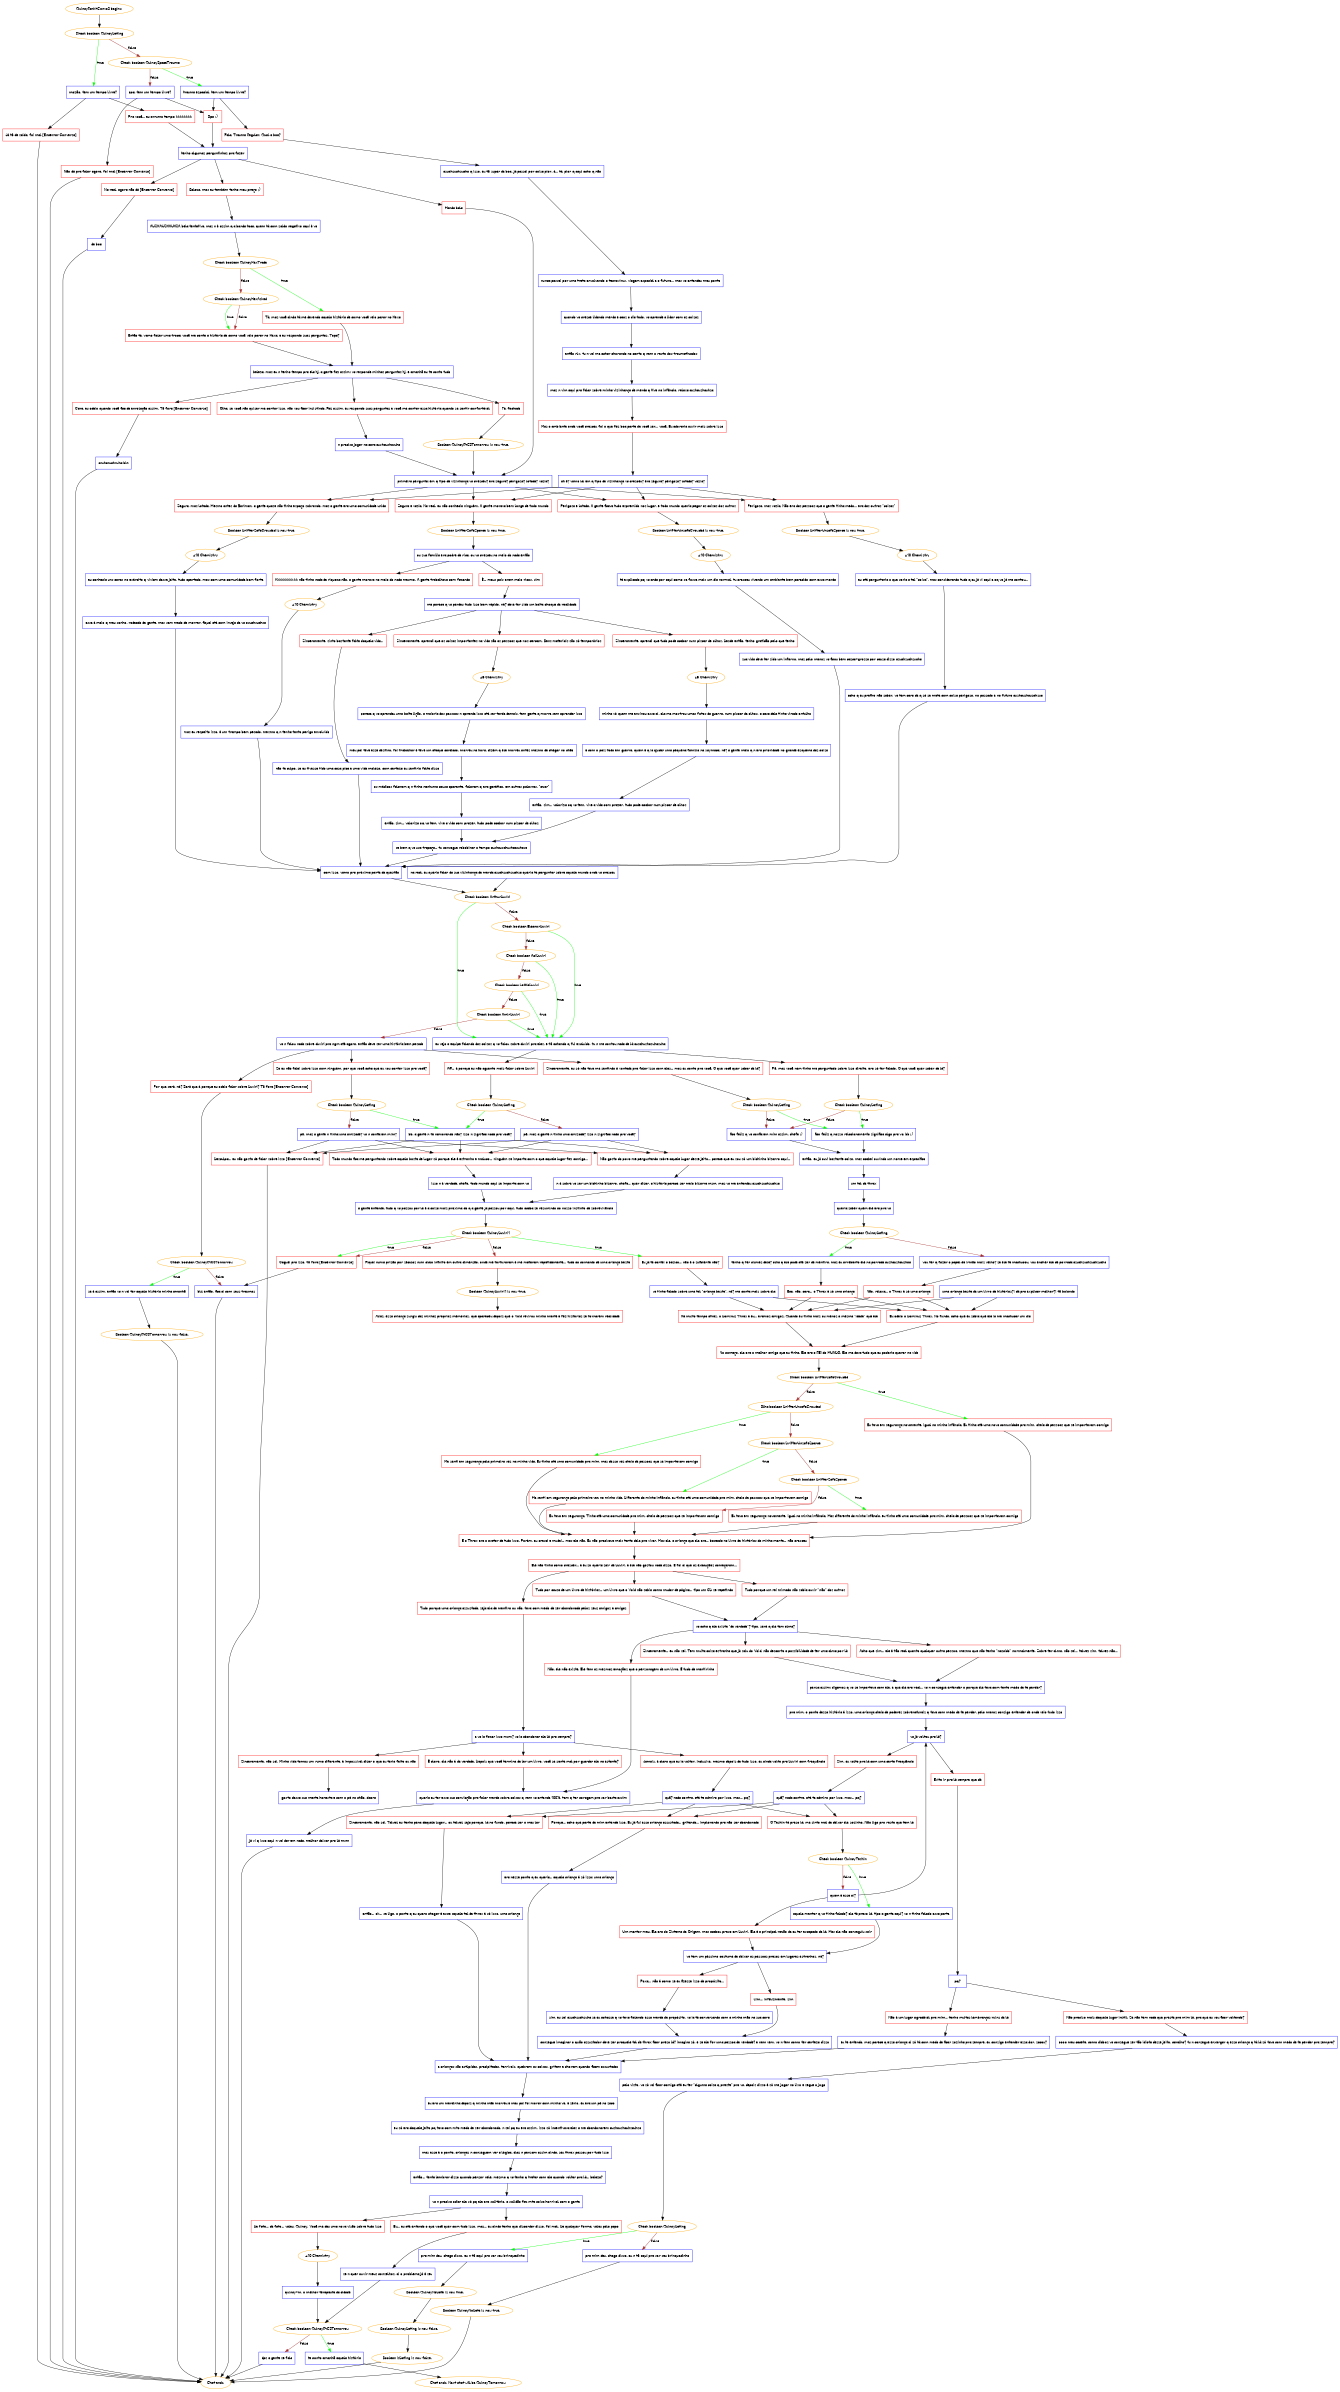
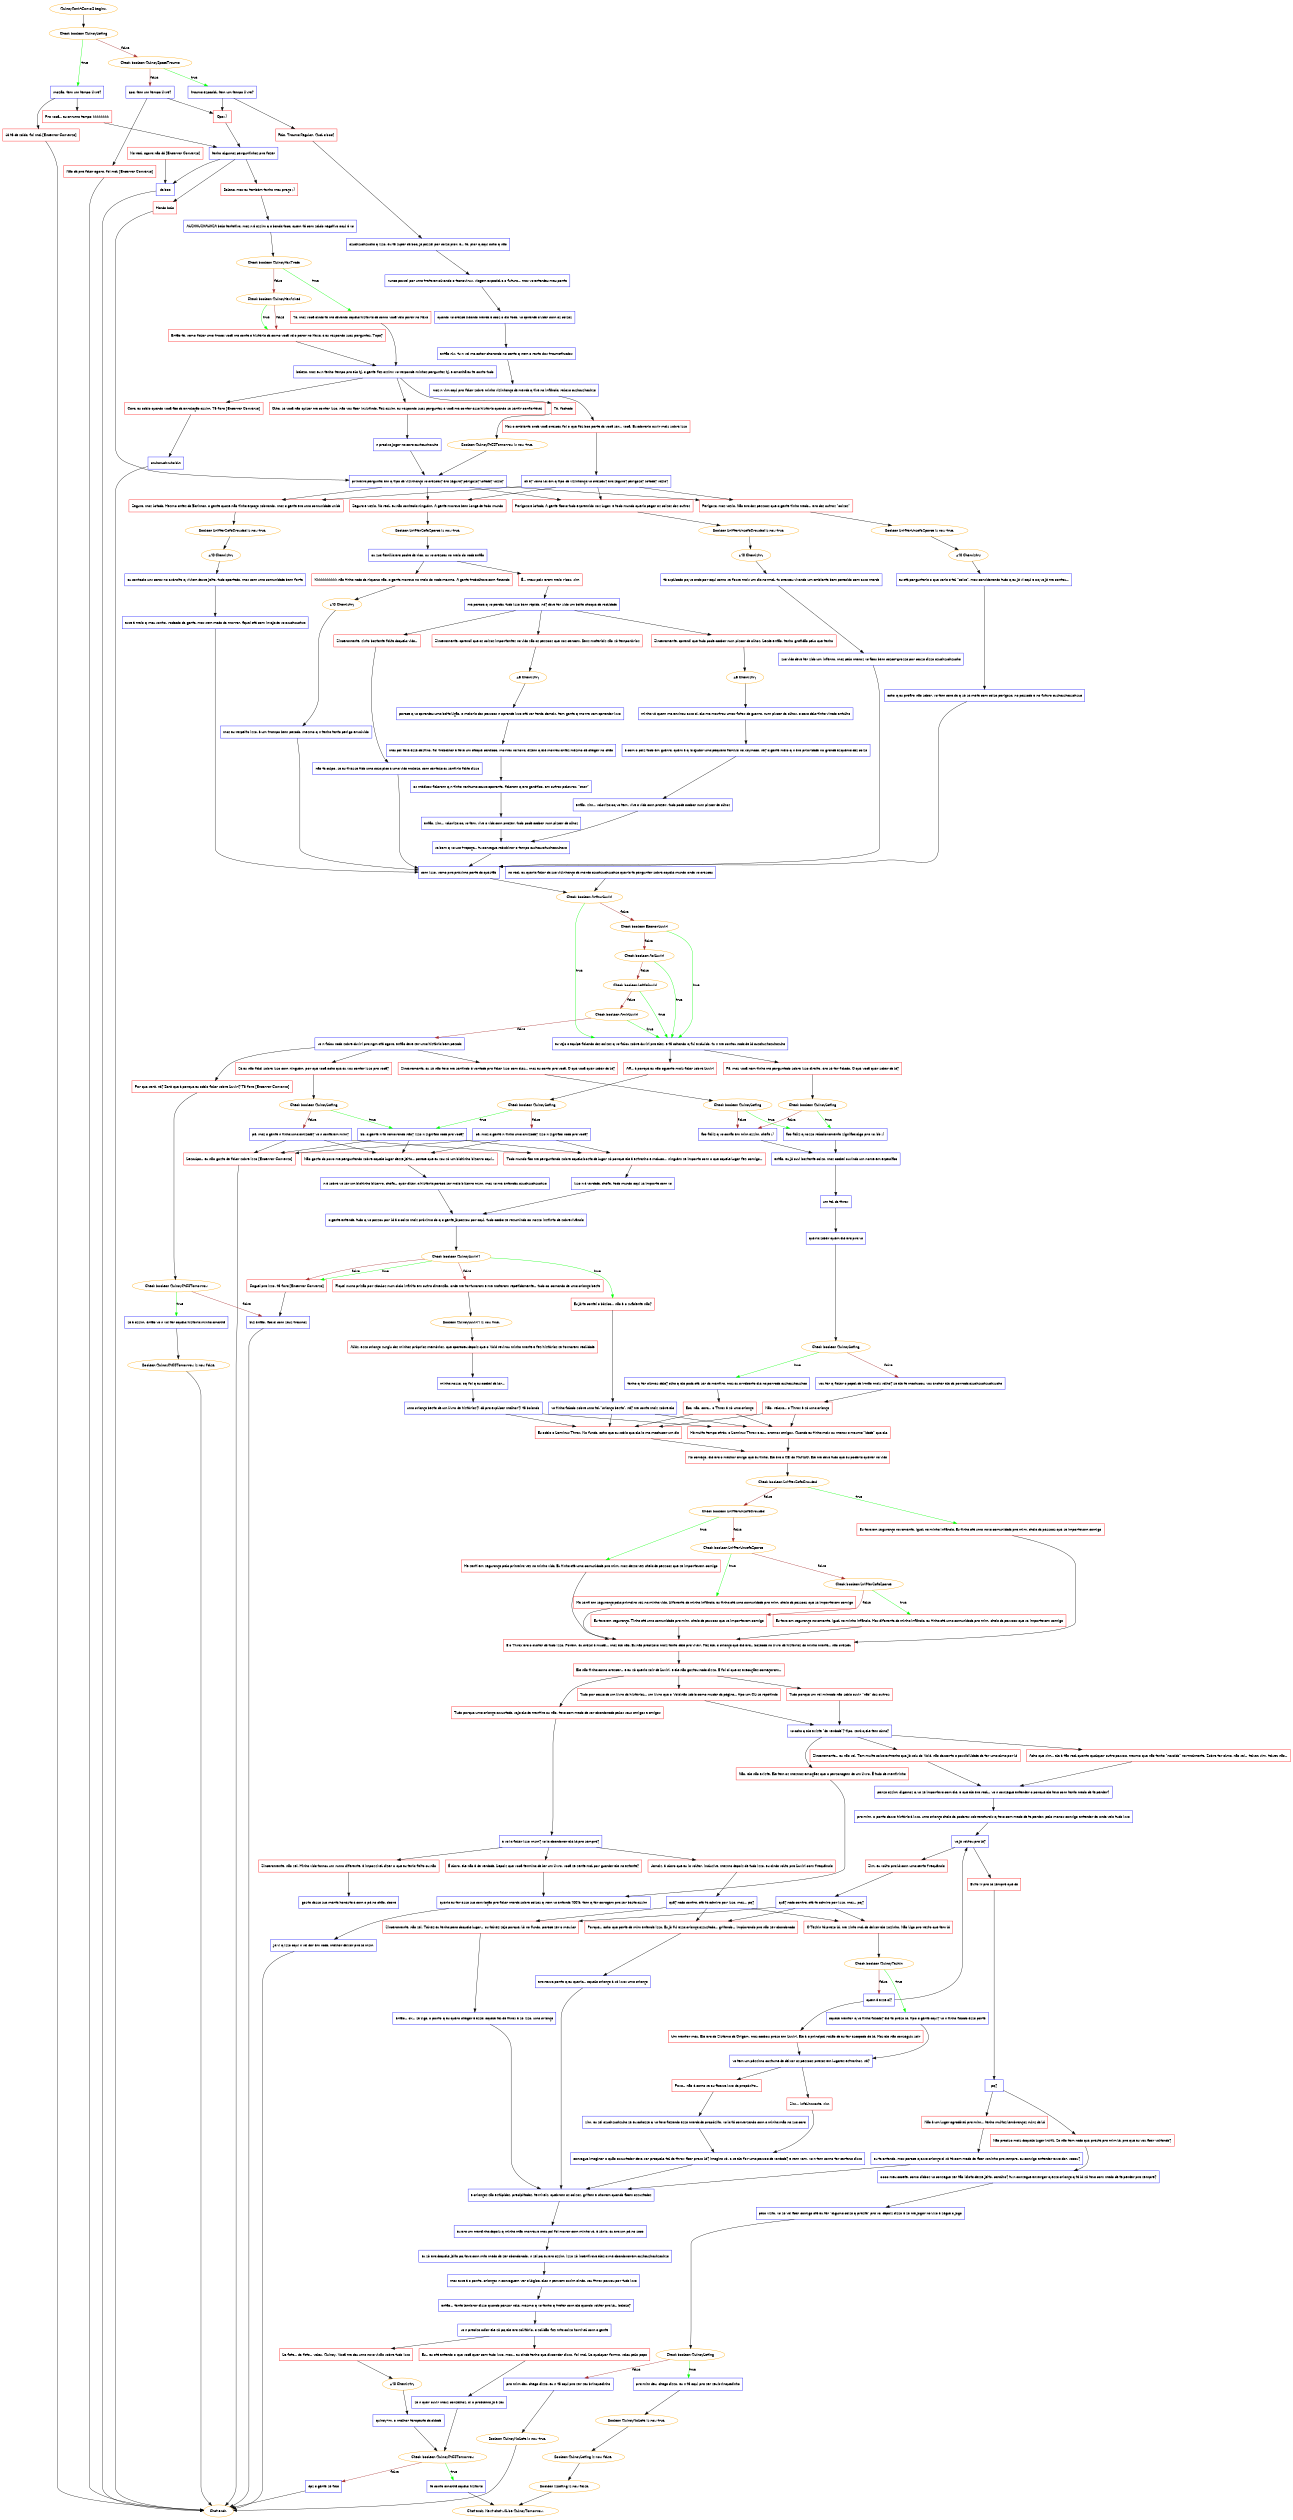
edge "tenho algumas perguntinhas pra fazer" -> "Na real, agora não dá [Encerrar Conversa]": now "tenho algumas perguntinhas pra fazer" -> "de boa"
node "minha nossa, oq foi q eu acabei de ler…": added
node "Olha boolean DrifterUnsafeCrowded": label "Olha boolean DrifterUnsafeCrowded" -> "Check boolean DrifterUnsafeCrowded"
edge "Boolean IsDating is now false." -> "Chat ends.": now "Boolean IsDating is now false." -> "Chat ends. Next chat will be QuincyTomorrow."
